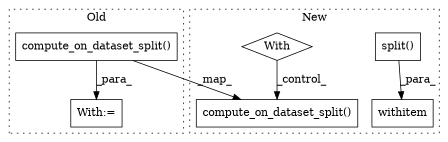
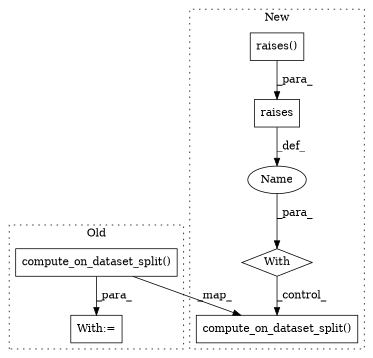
node "split()": label "split()" -> "raises()"
node "withitem": label "withitem" -> "raises"
node "Name": added
